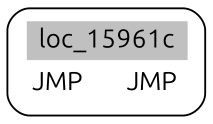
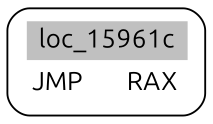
node "loc_15961c": text "JMP        JMP" -> "JMP        RAX"
